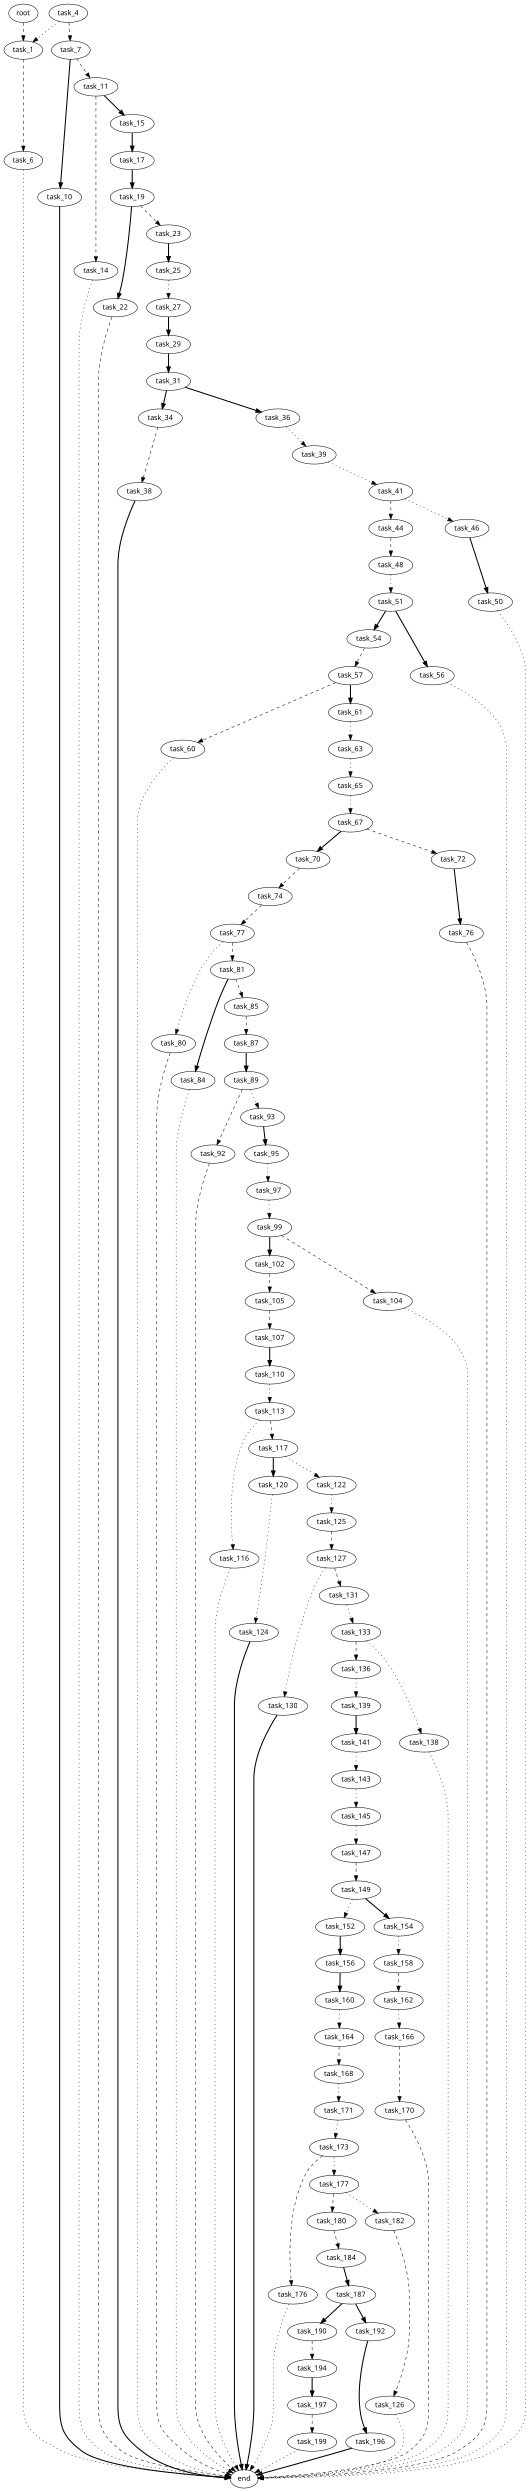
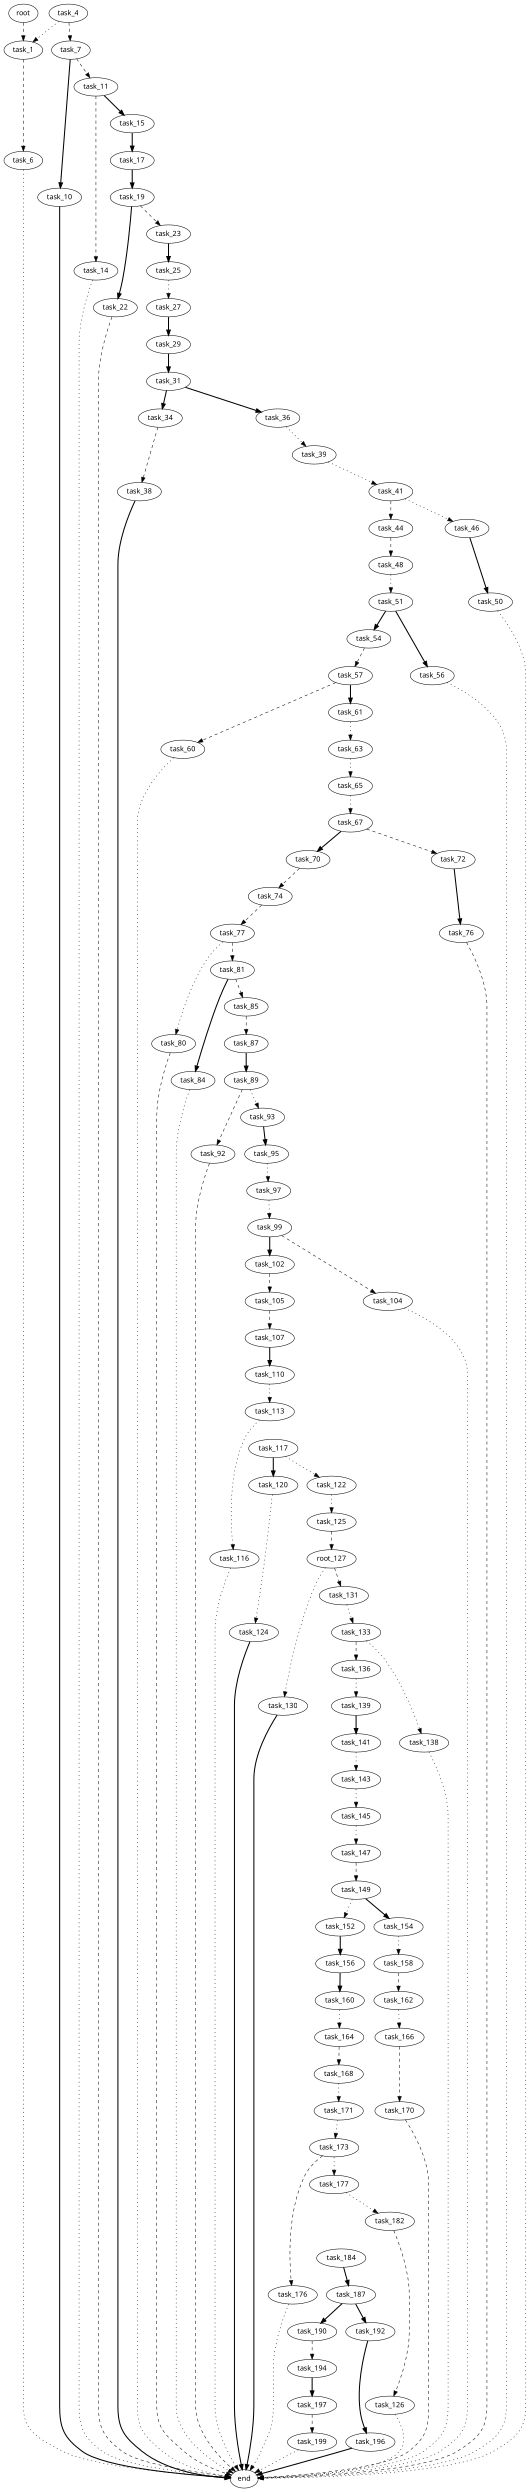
edge "task_113" -> "task_117": removed
node "task_127": label "task_127" -> "root_127"
node "task_180": removed
